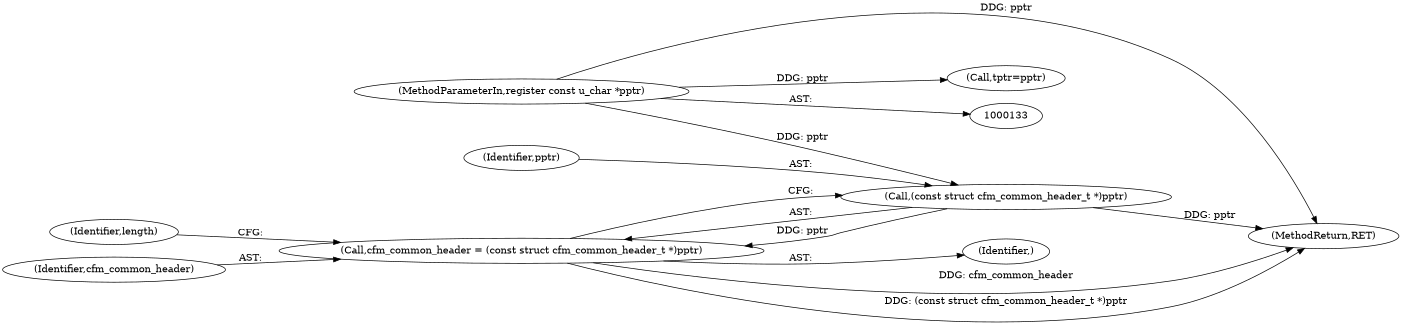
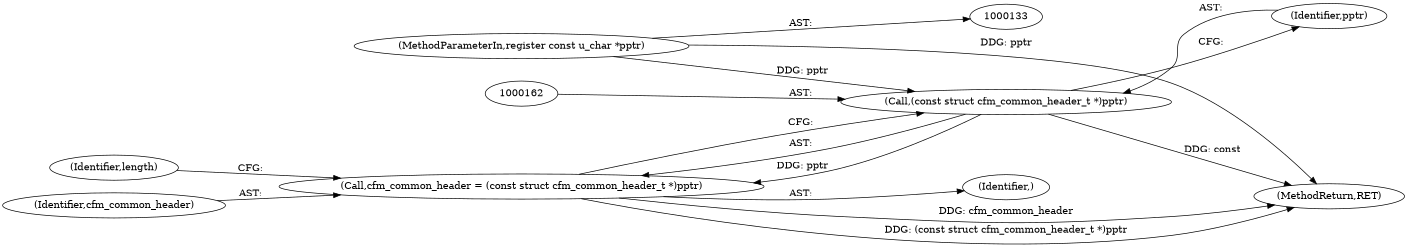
edge "(Call,(const struct cfm_common_header_t *)pptr)" -> "(Identifier,pptr)": added, label "CFG:"
node "(Call,tptr=pptr)": removed
node "1000162": added
edge "(Call,(const struct cfm_common_header_t *)pptr)" -> "(MethodReturn,RET)": label "DDG: pptr" -> "DDG: const"
